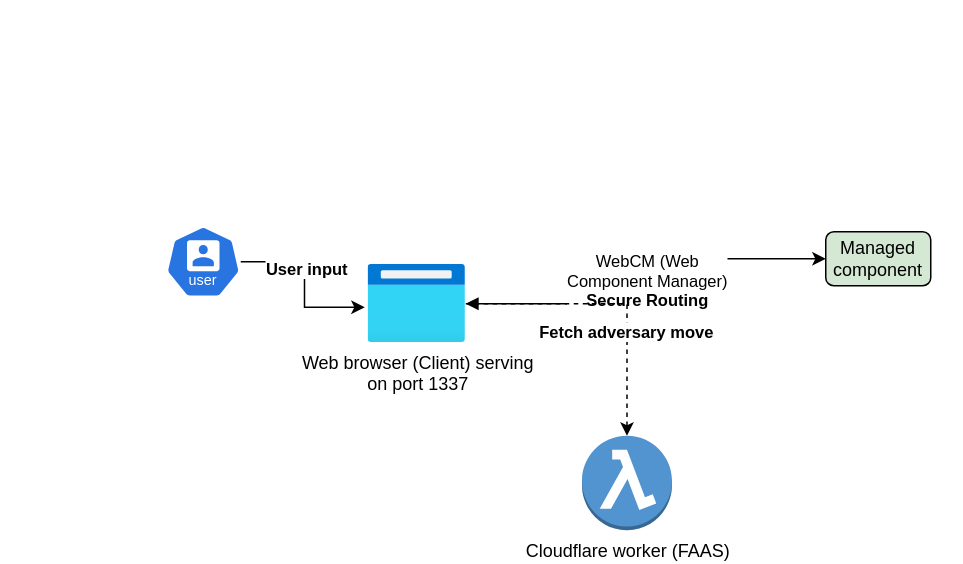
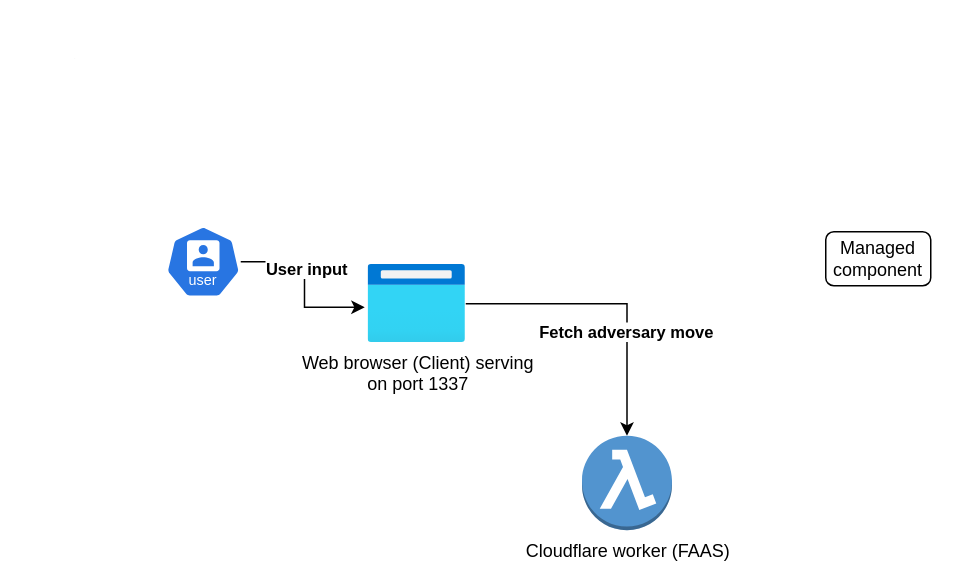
edge "Managed component" -- "Web browser (Client) serving on port 1337": removed, label "WebCM (Web Component Manager) Secure Routing"
node "Managed component": fillcolor #d5e8d4 -> #ffffff
edge "Web browser (Client) serving on port 1337" -> "Cloudflare worker (FAAS)": style dashed -> solid
